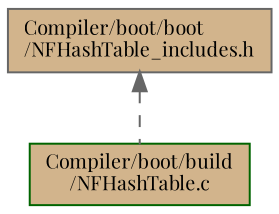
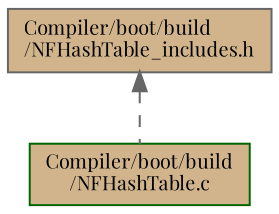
node "Compiler/boot/boot /NFHashTable_includes.h": label "Compiler/boot/boot /NFHashTable_includes.h" -> "Compiler/boot/build /NFHashTable_includes.h"
